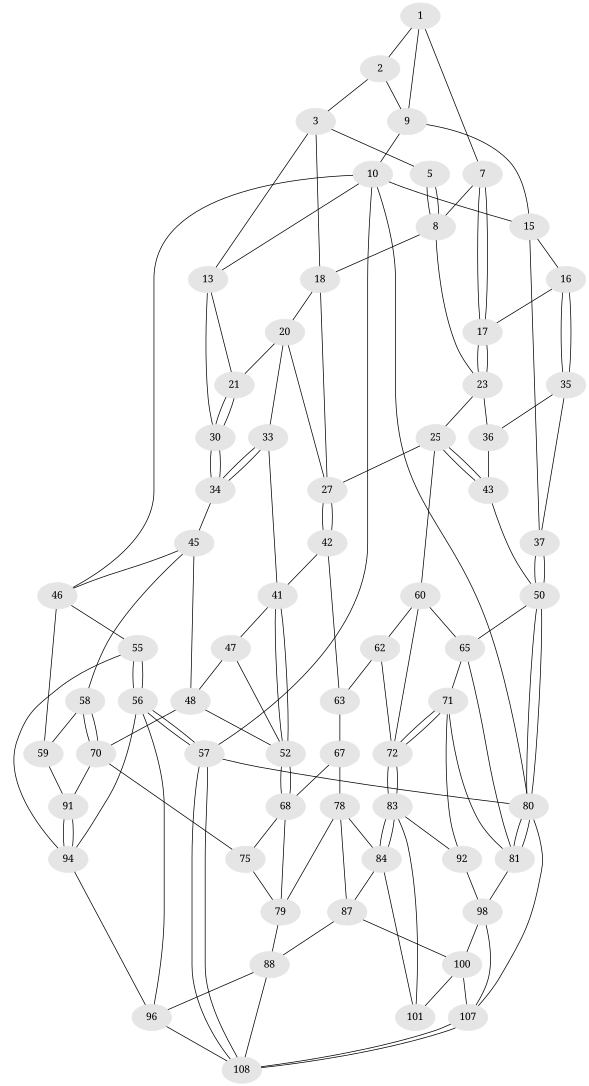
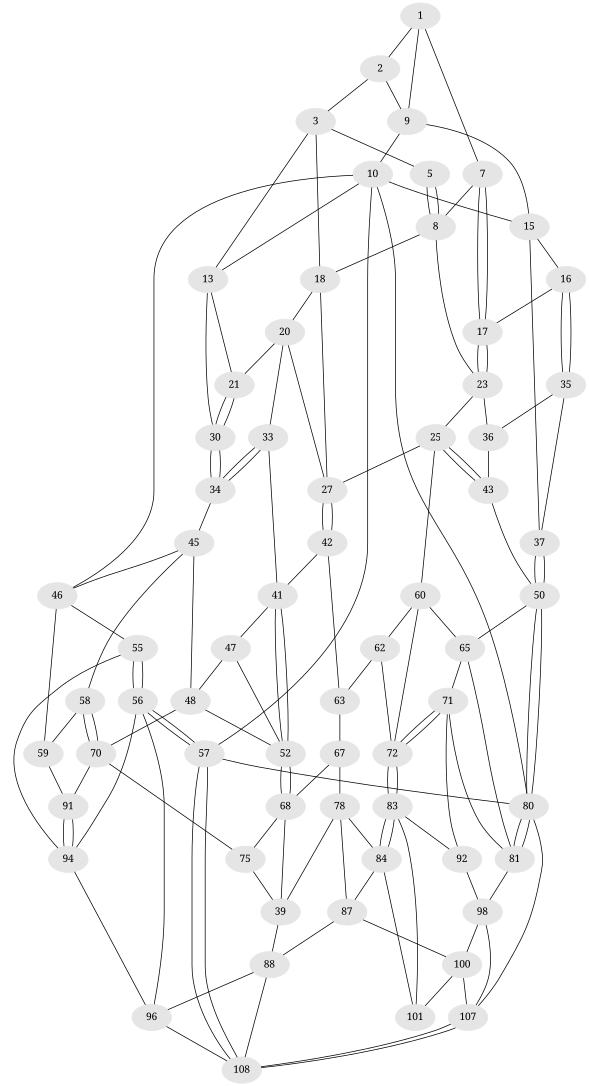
node "79": label "79" -> "39"
